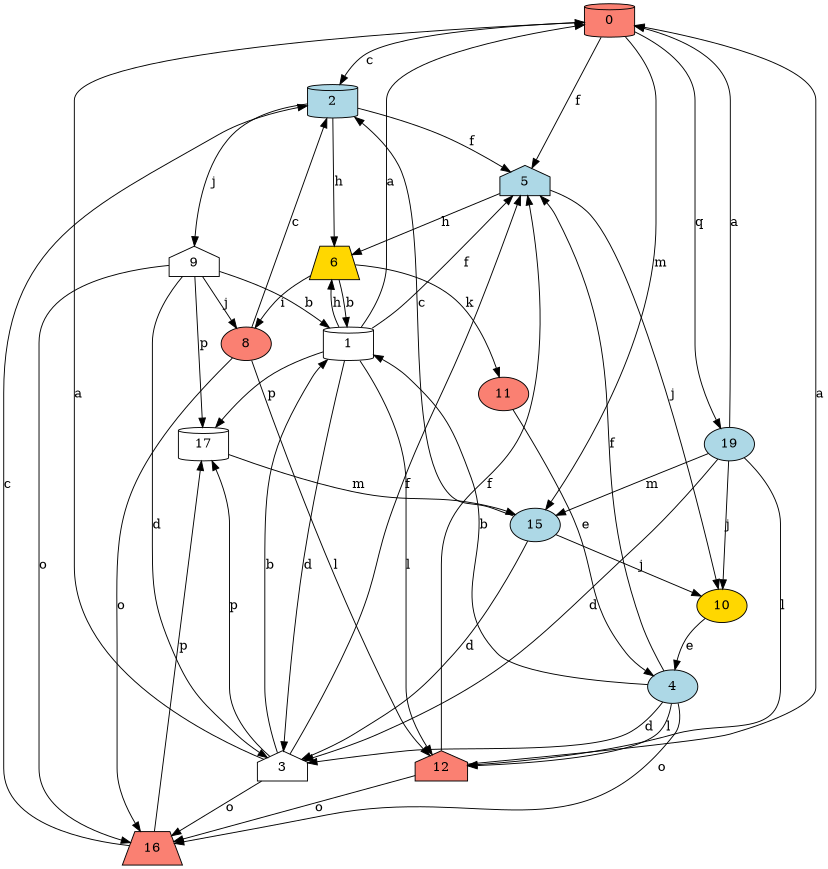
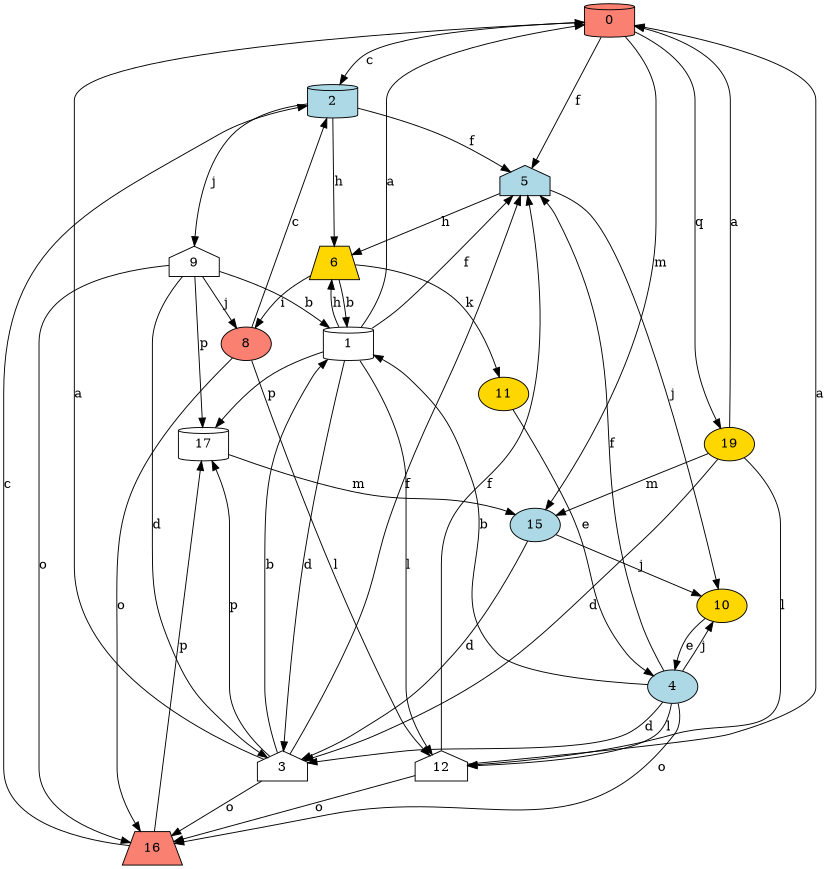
edge "15" -> "2": removed, label "c"
node "11": fillcolor salmon -> gold
node "19": fillcolor lightblue -> gold
edge "19" -> "10": now "4" -> "10"
node "12": fillcolor salmon -> white
